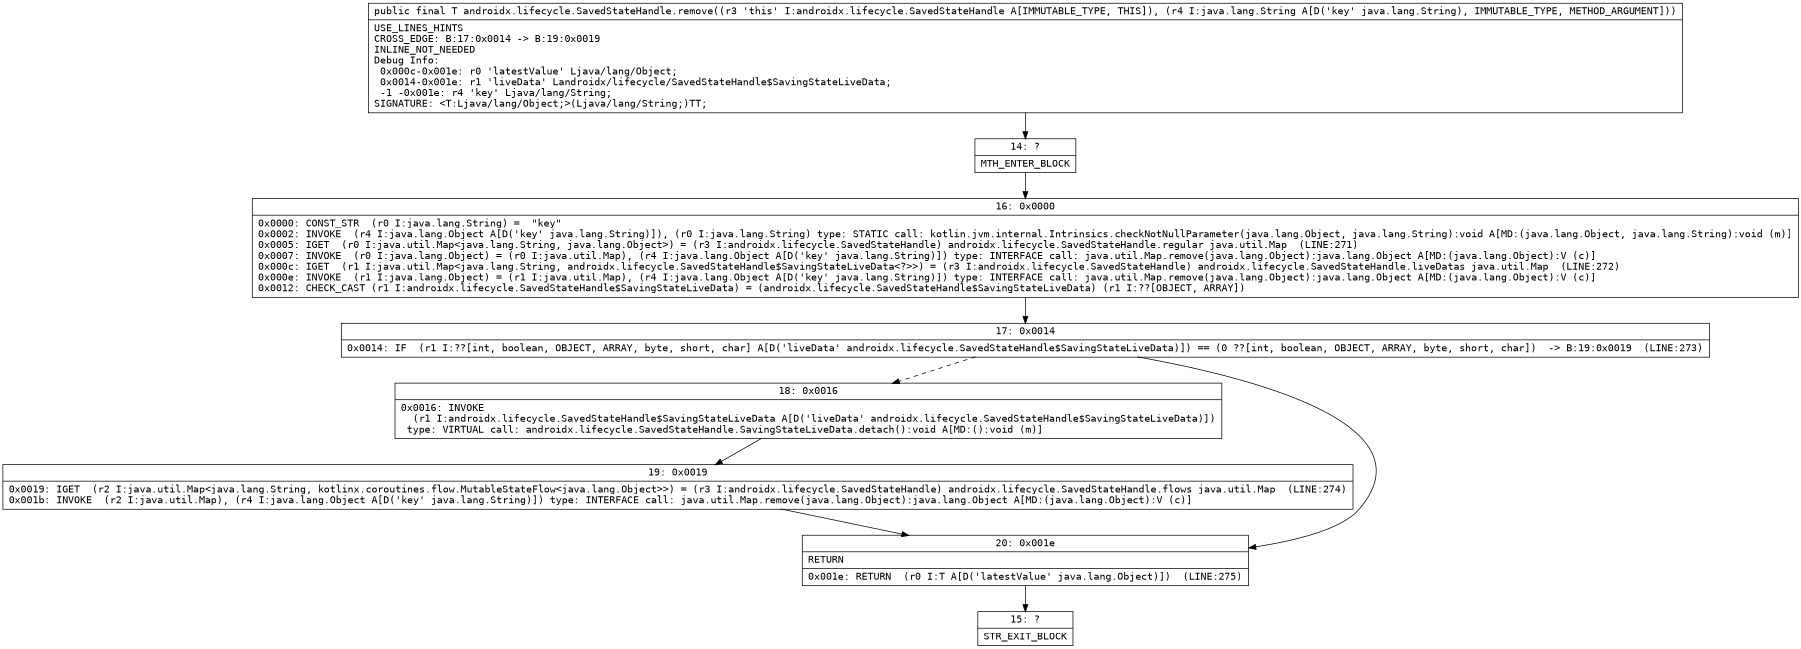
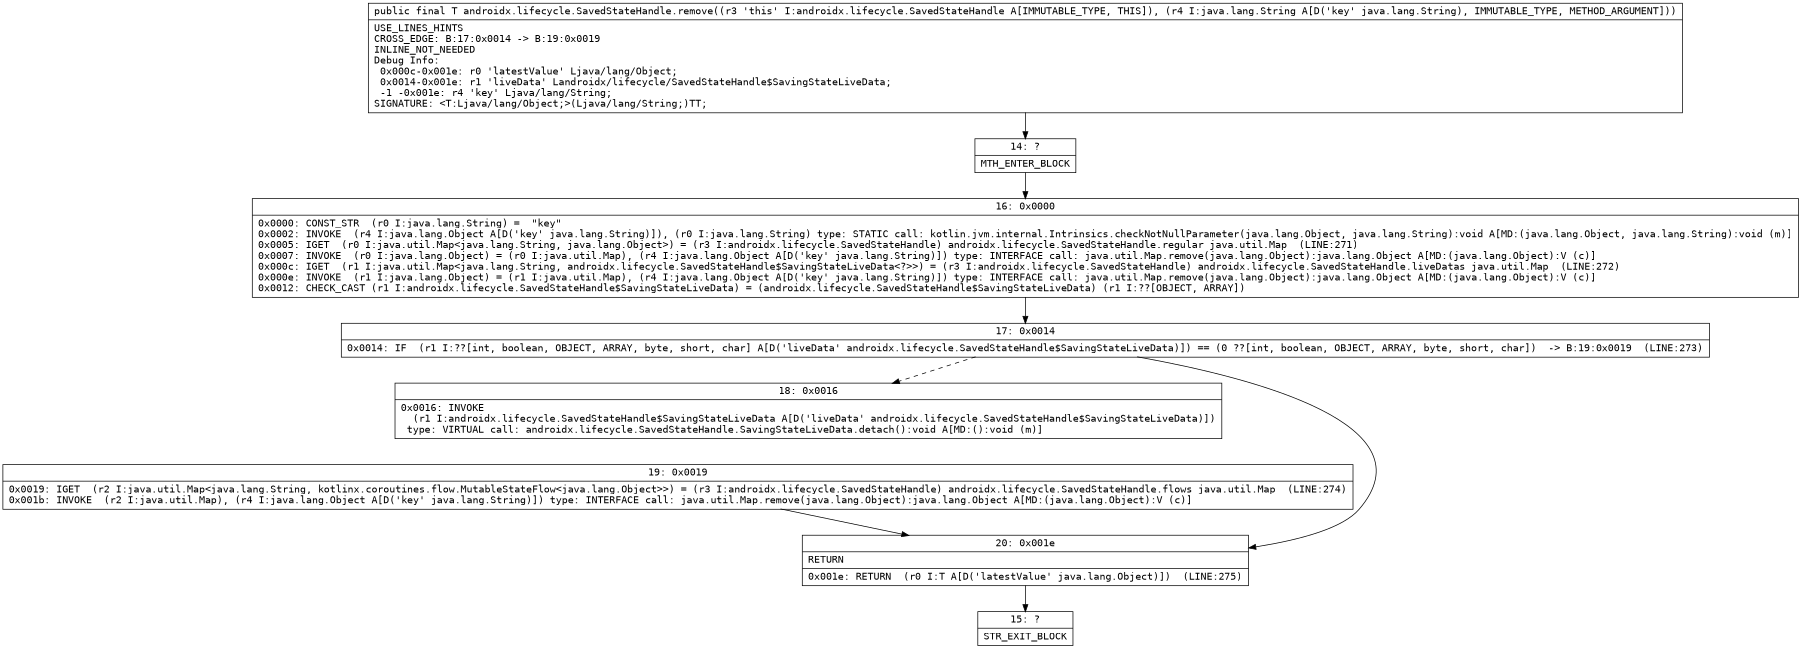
edge "18: 0x0016" -> "19: 0x0019": removed
